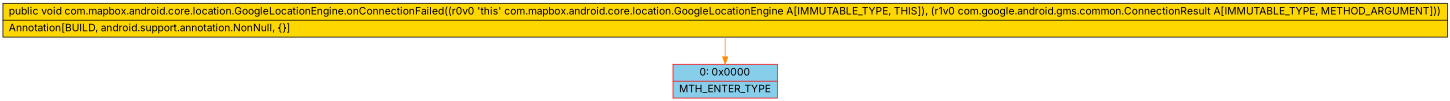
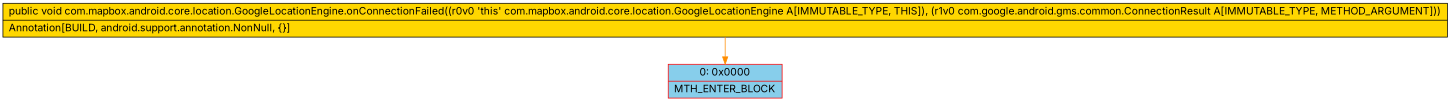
node "0: 0x0000": text "MTH_ENTER_TYPE" -> "MTH_ENTER_BLOCK"
